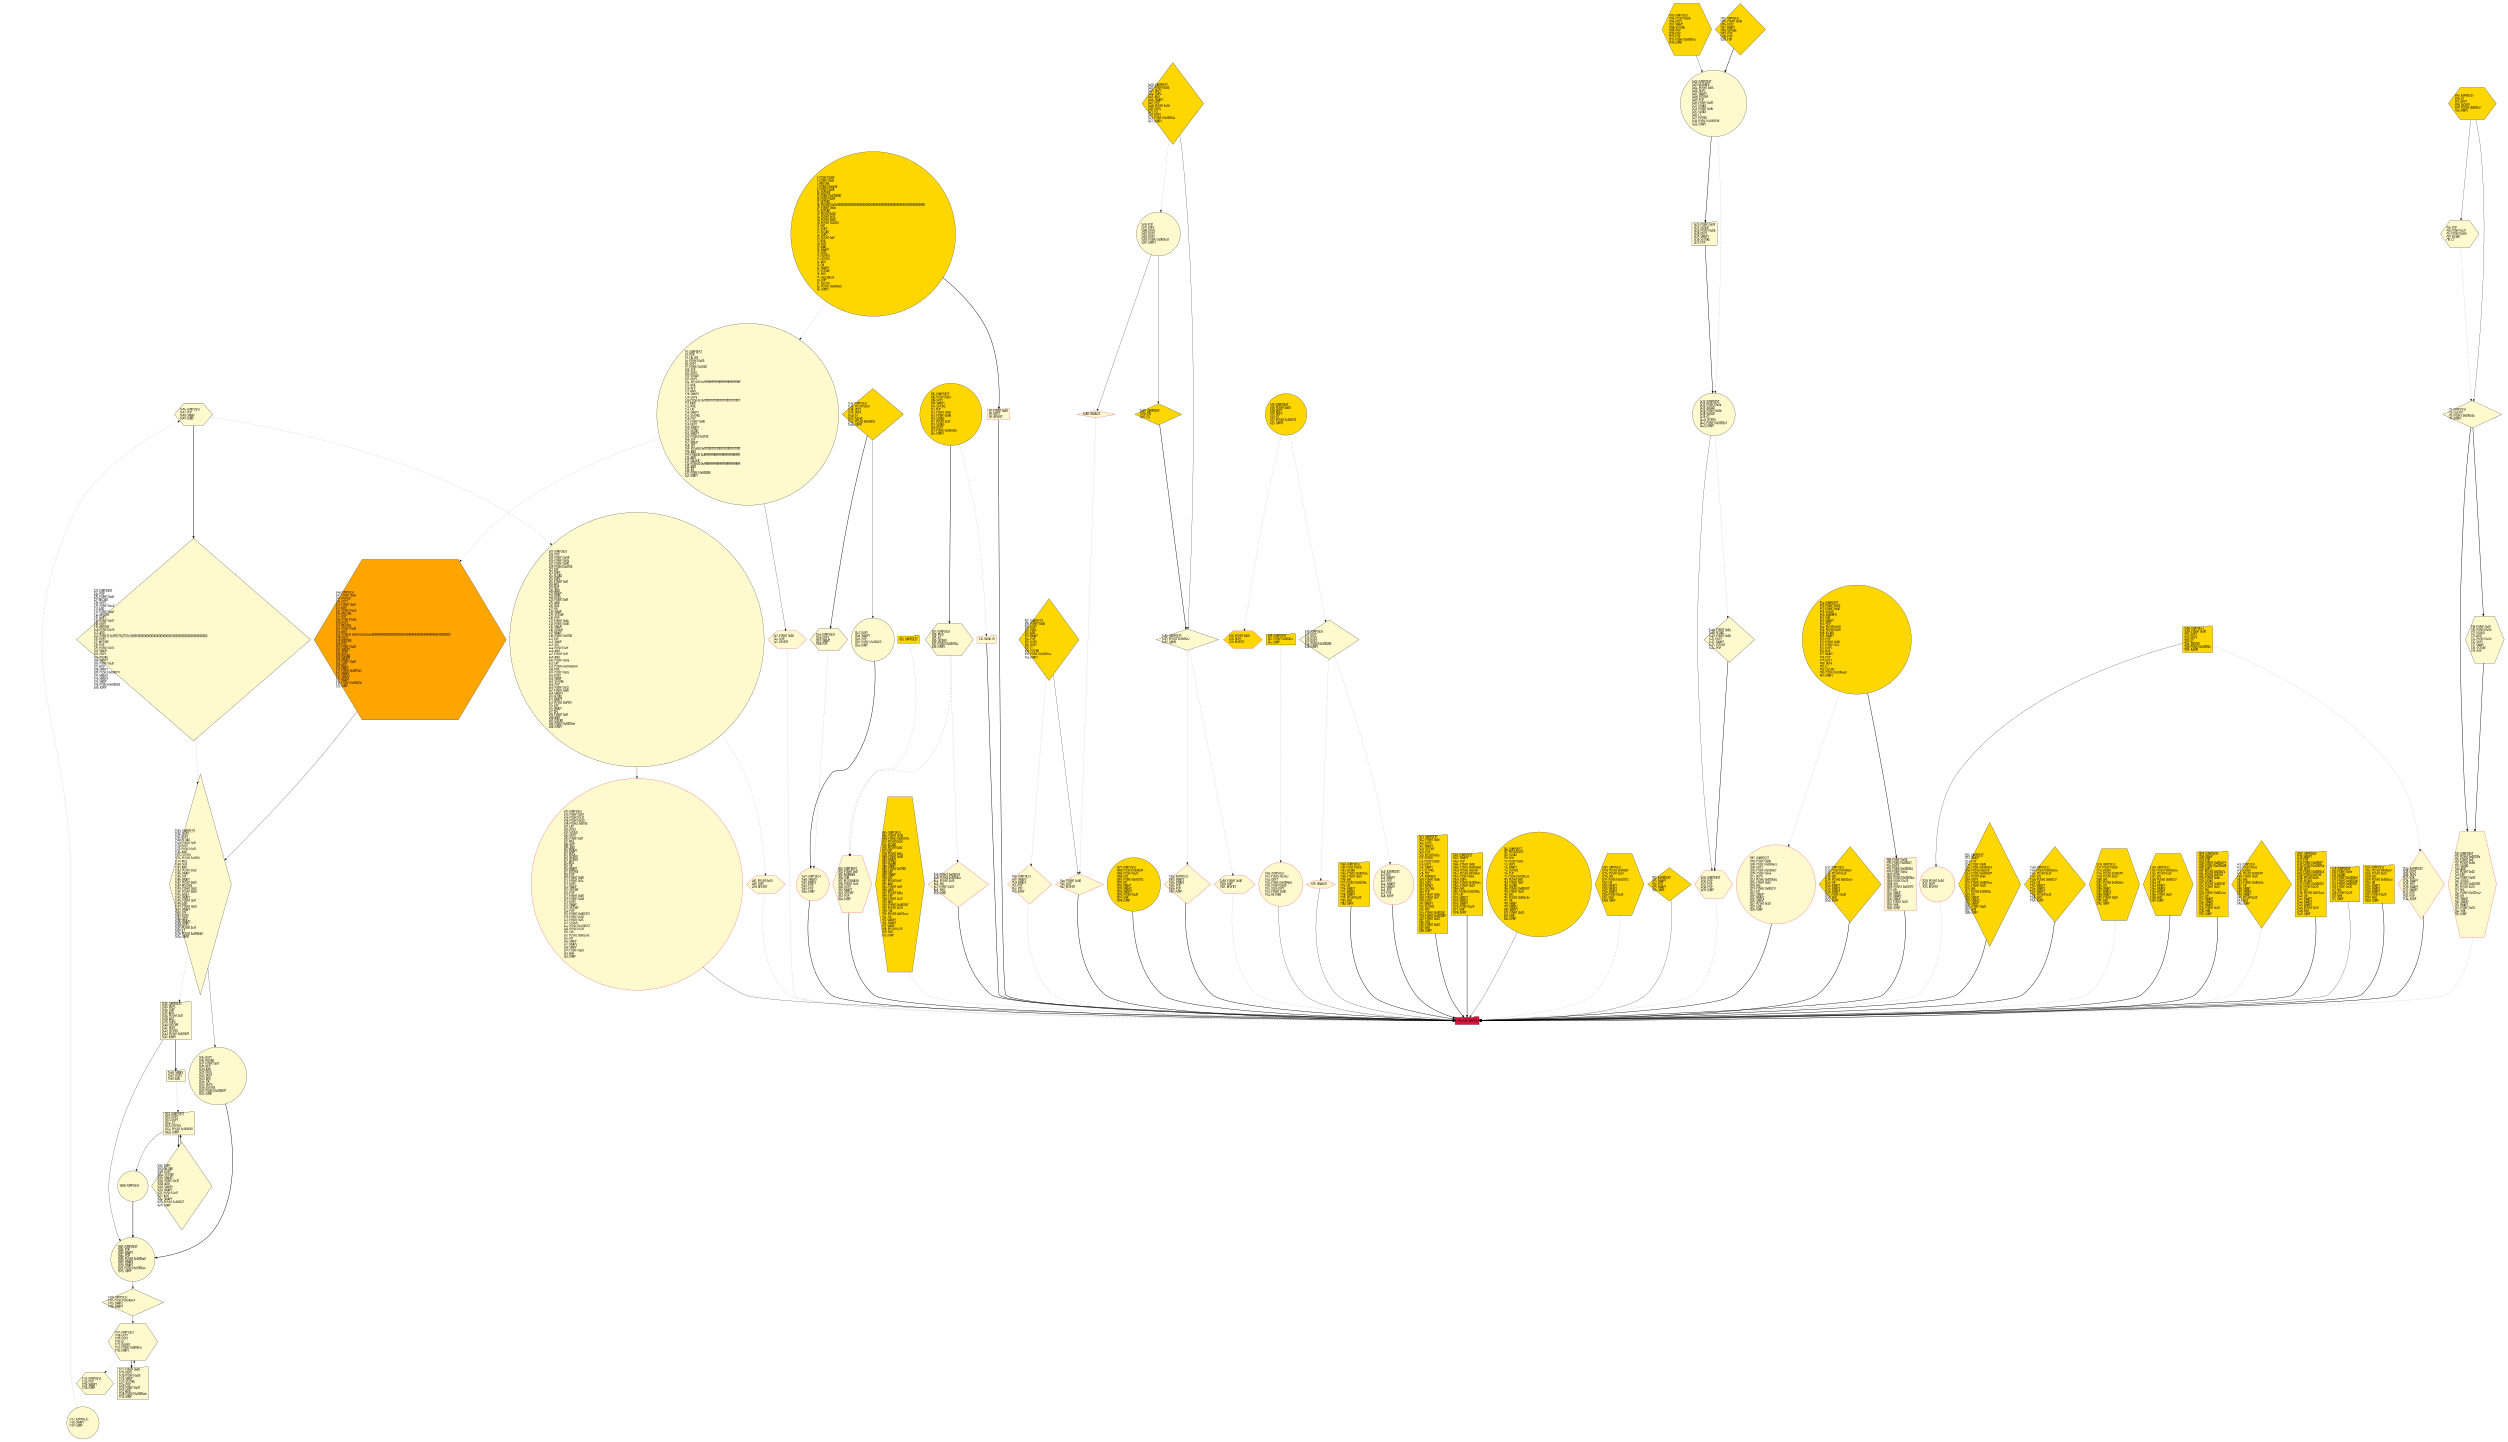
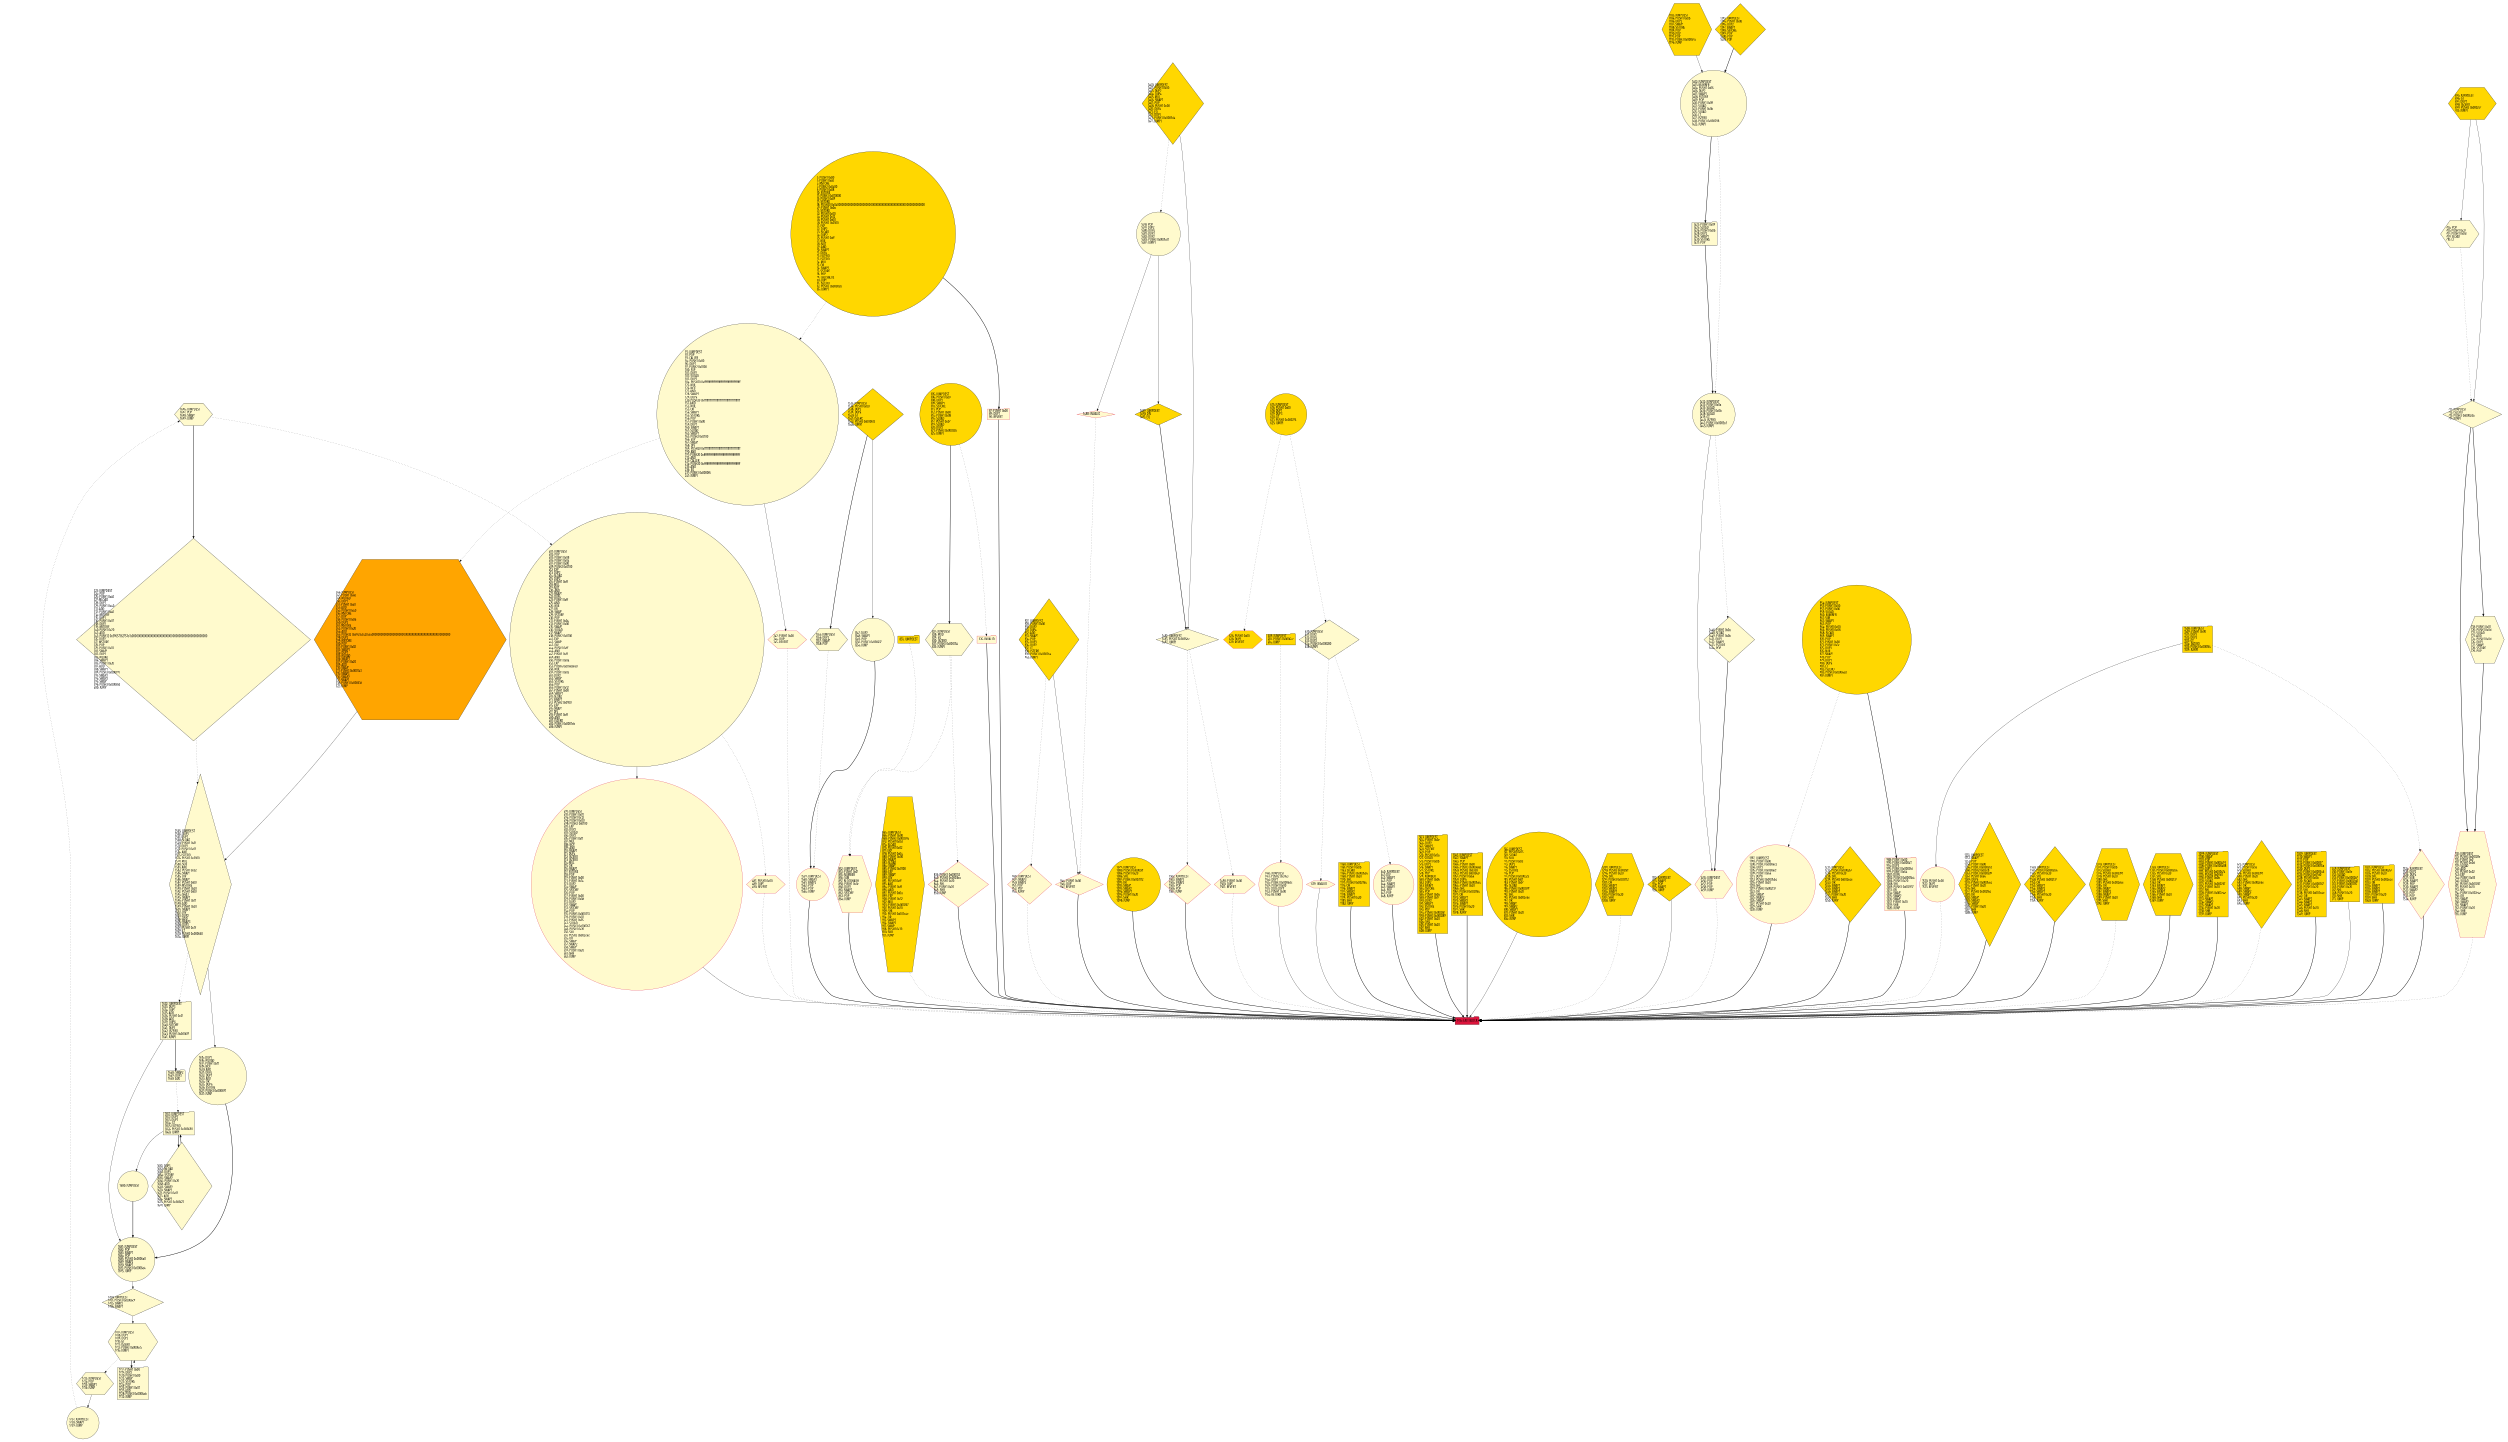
edge "1733: JUMPDEST 1734: POP 1735: SWAP1 1736: JUMP" -> "1737: JUMPDEST 1738: SWAP1 1739: JUMP": added
